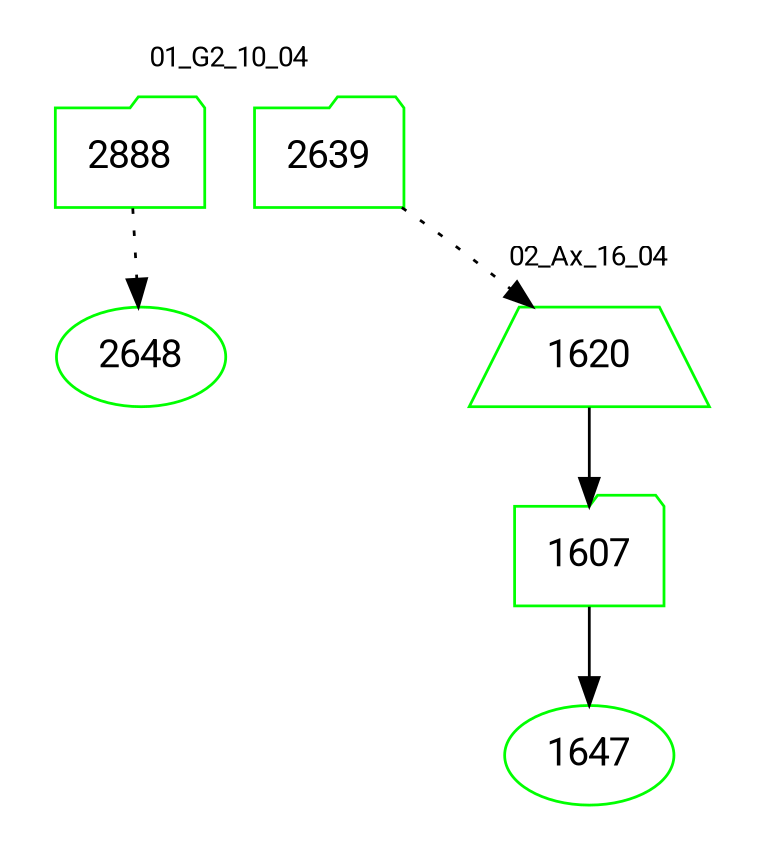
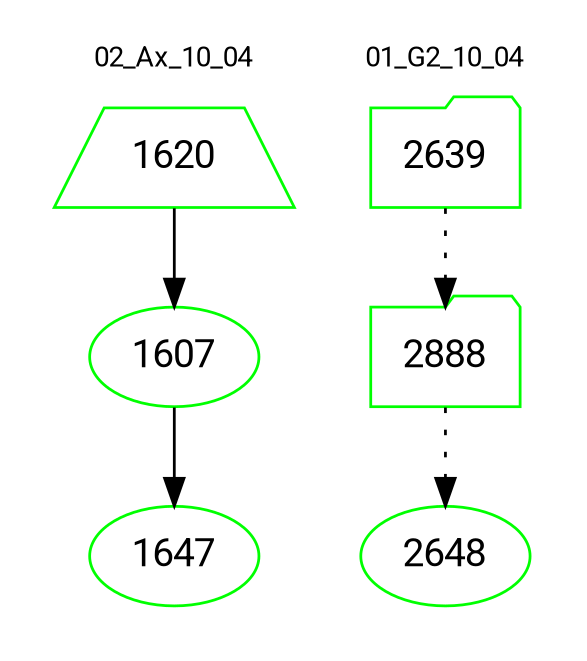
edge "2639" -> "1620": now "2639" -> "2888"
cluster "02_Ax_16_04": label "02_Ax_16_04" -> "02_Ax_10_04"
node "1607": shape folder -> ellipse
